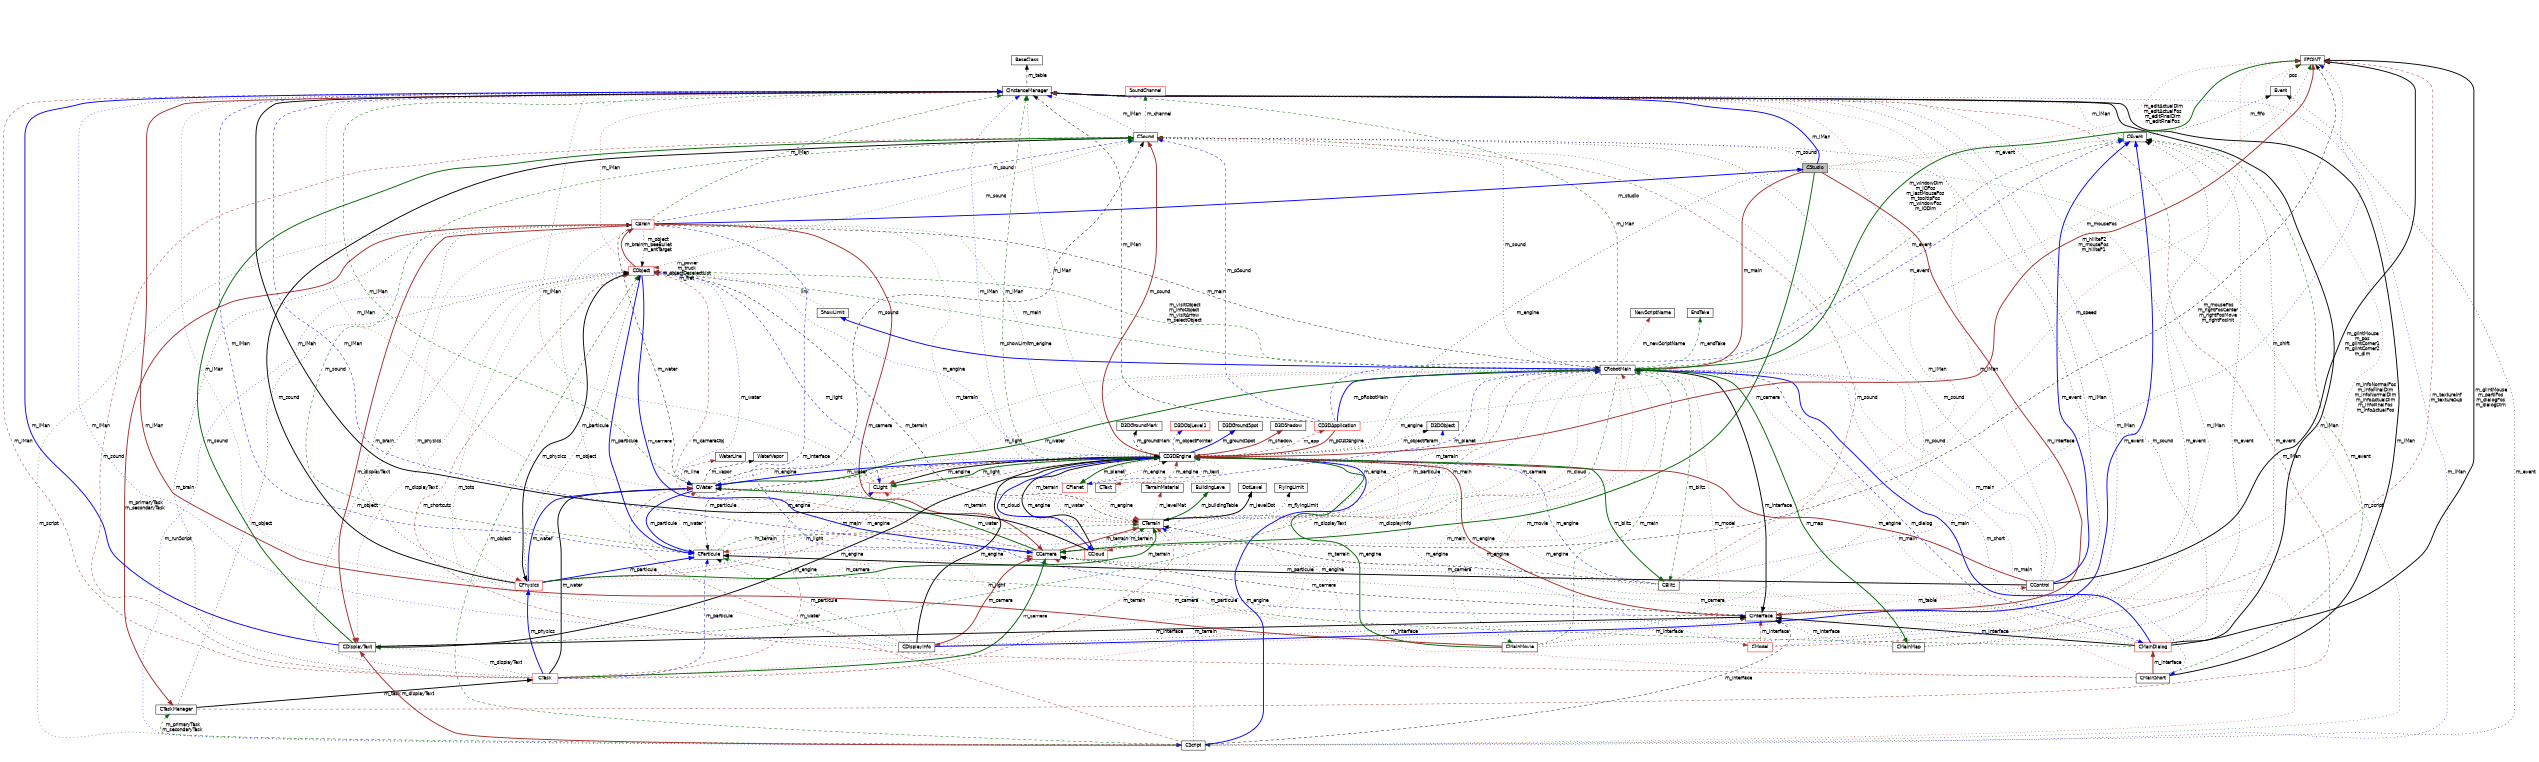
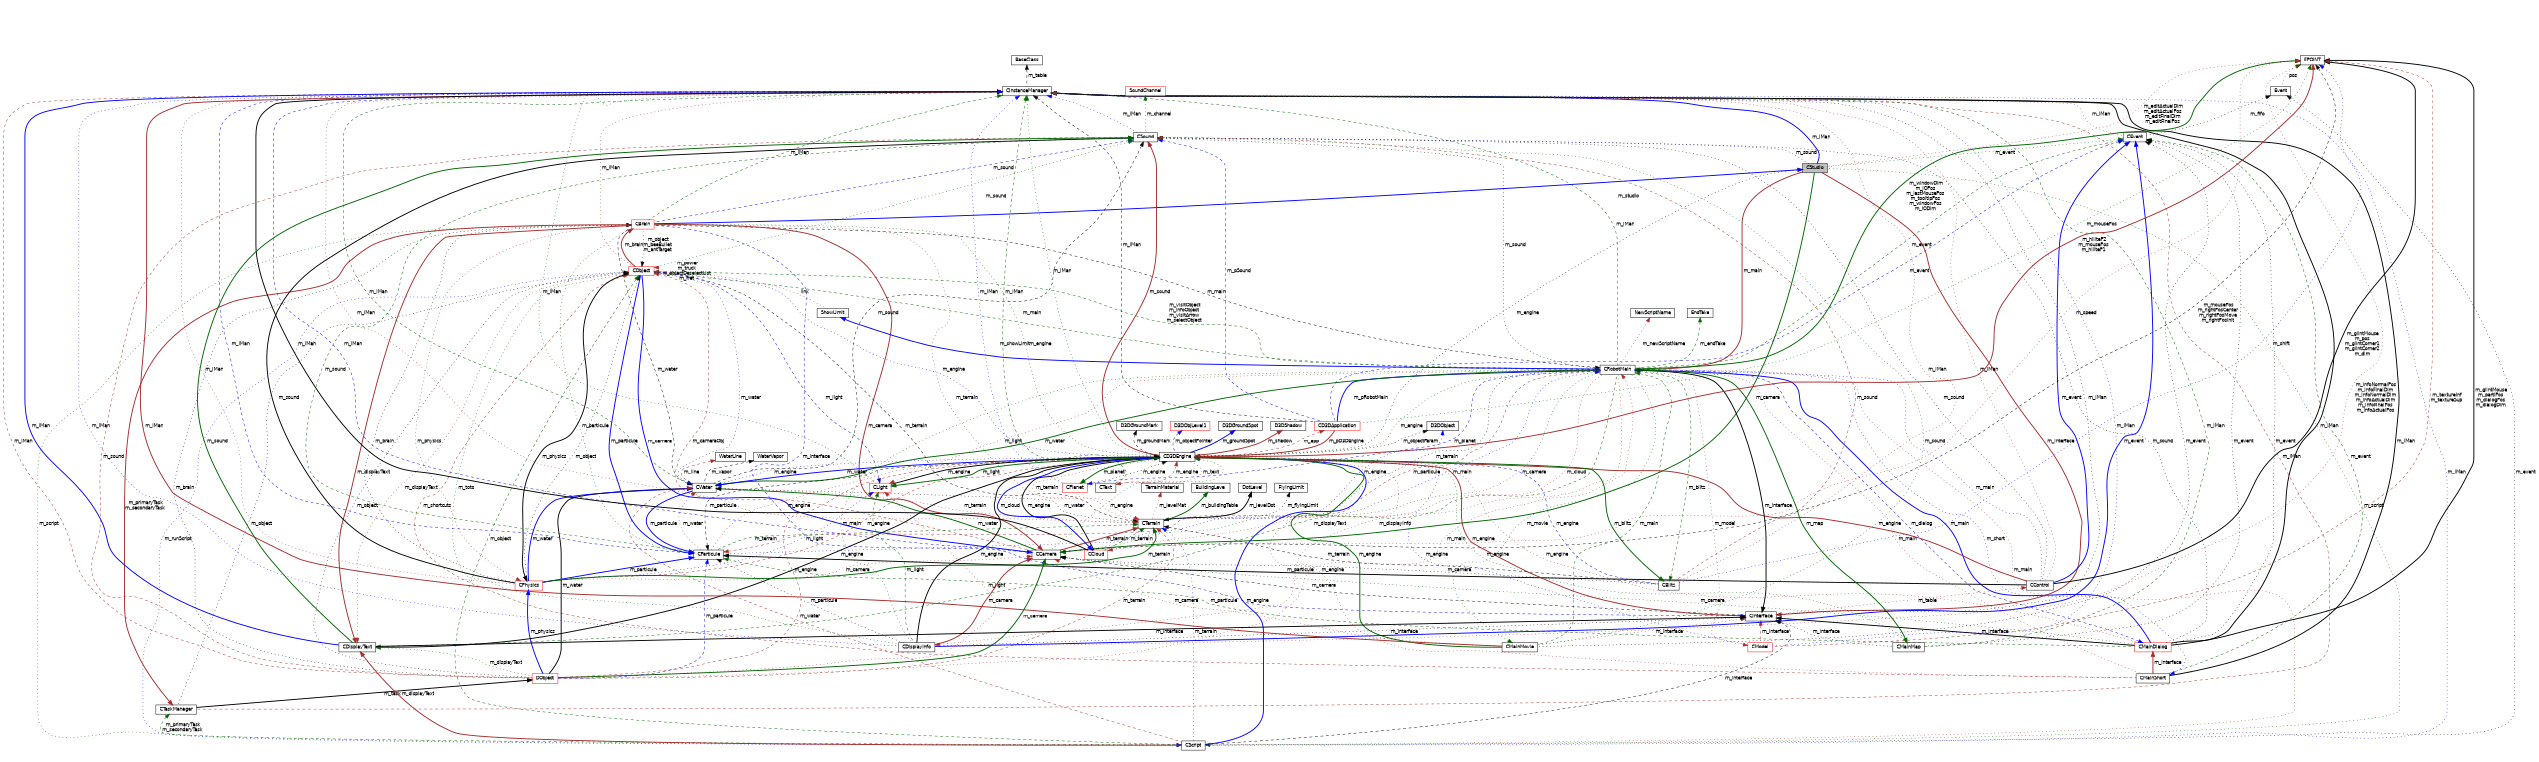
edge "CMainMap" -> "CInstanceManager": style dotted -> dashed
edge "CDisplayInfo" -> "CLight": added, label "m_light"
node "CTask": label "CTask" -> "DObject"
